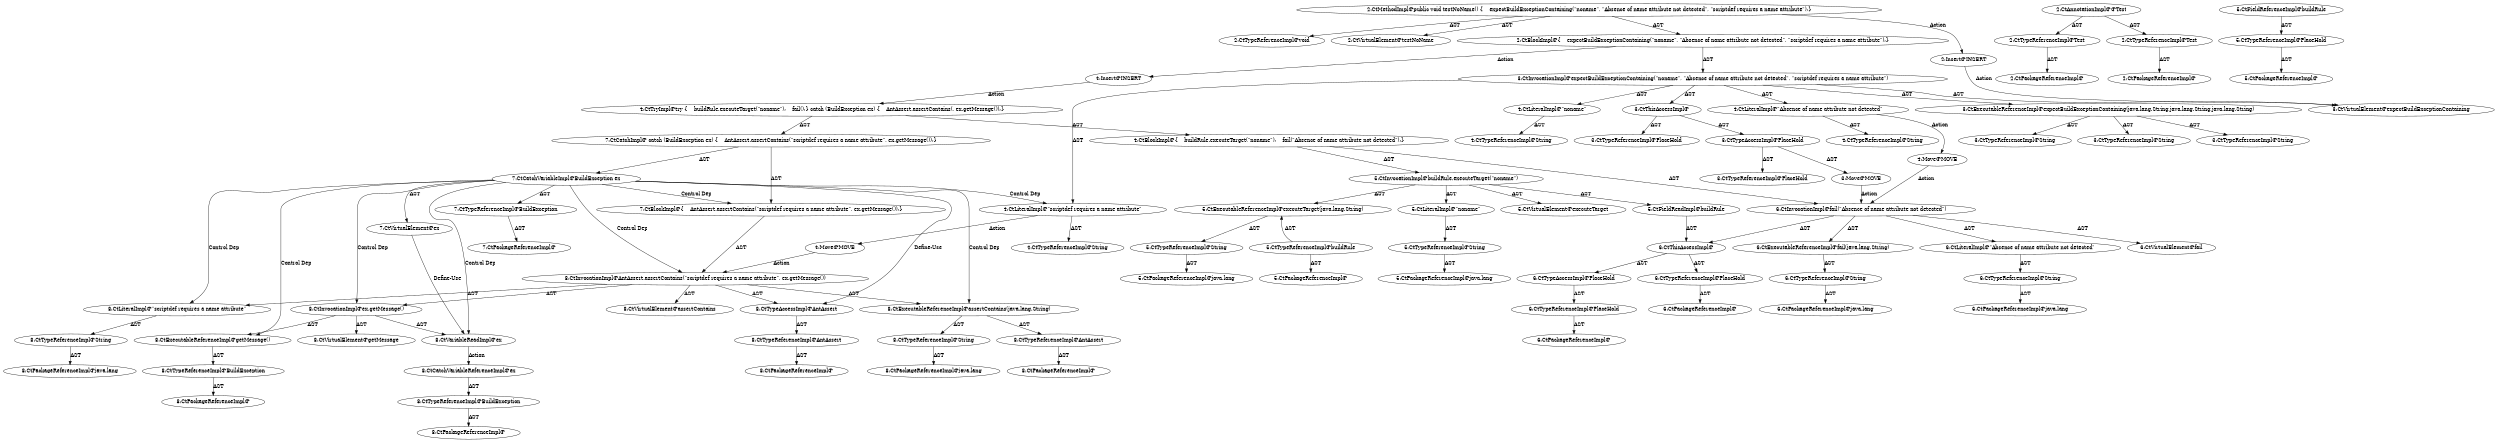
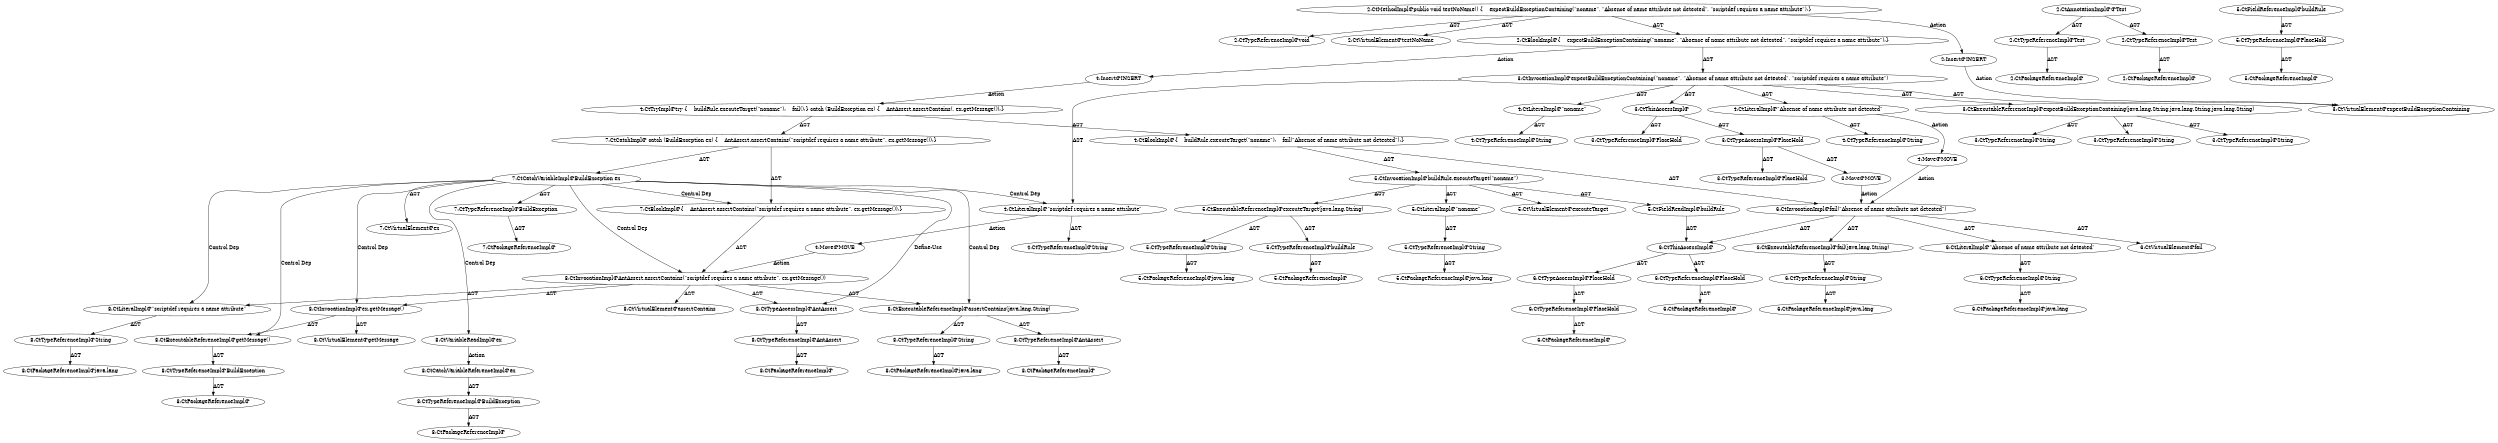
edge "5:CtTypeReferenceImpl@buildRule" -> "5:CtExecutableReferenceImpl@executeTarget(java.lang.String)": reversed
edge "7:CtVirtualElement@ex" -> "8:CtVariableReadImpl@ex": removed, label "Define-Use"
edge "8:CtInvocationImpl@ex.getMessage()" -> "8:CtVariableReadImpl@ex": removed, label "AST"
